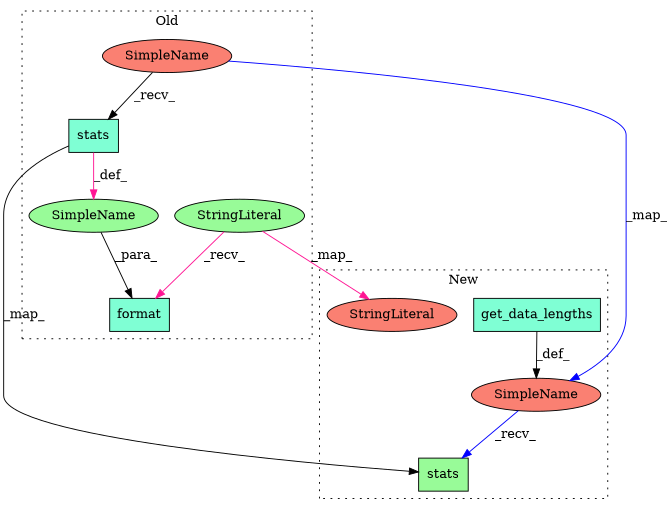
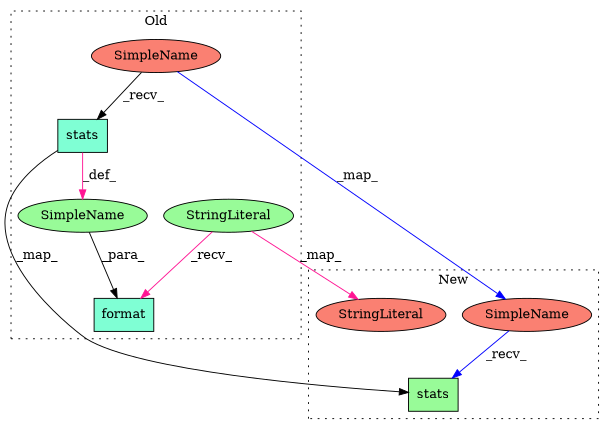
node "get_data_lengths": removed
